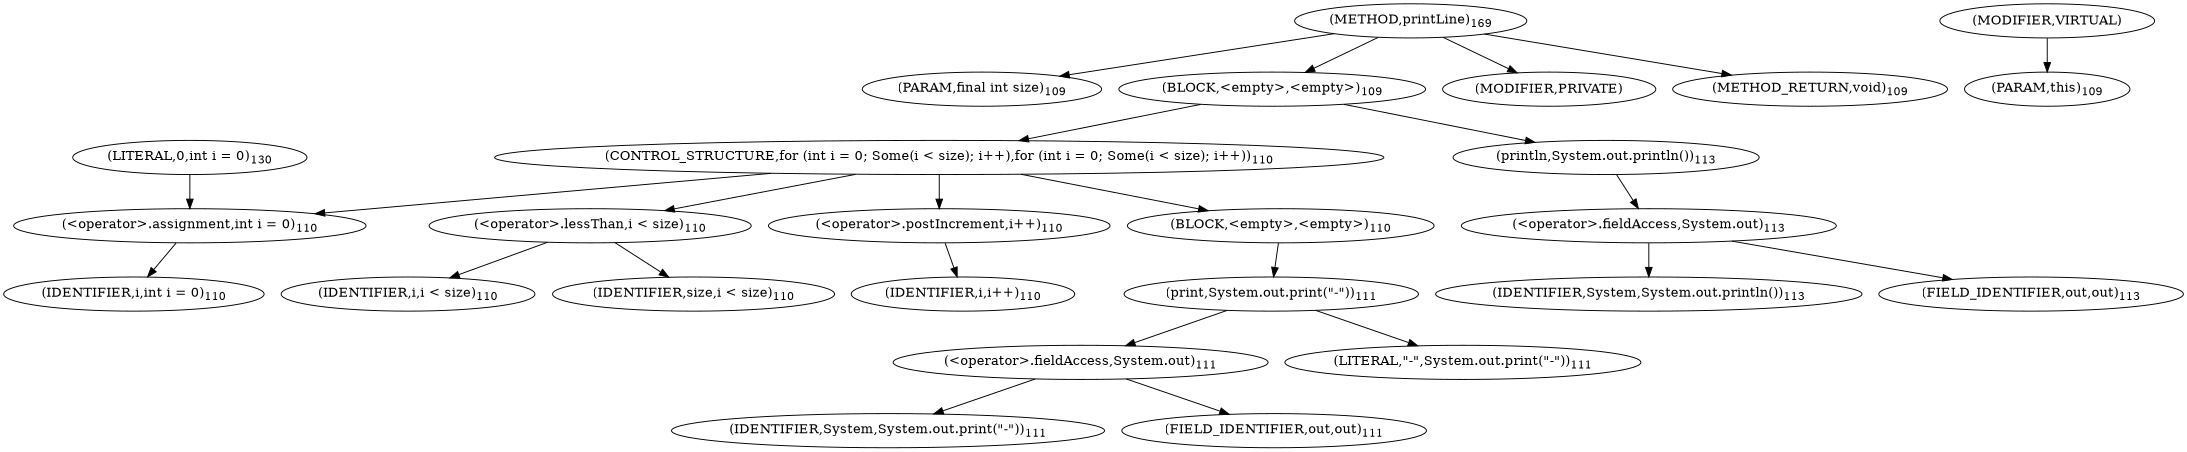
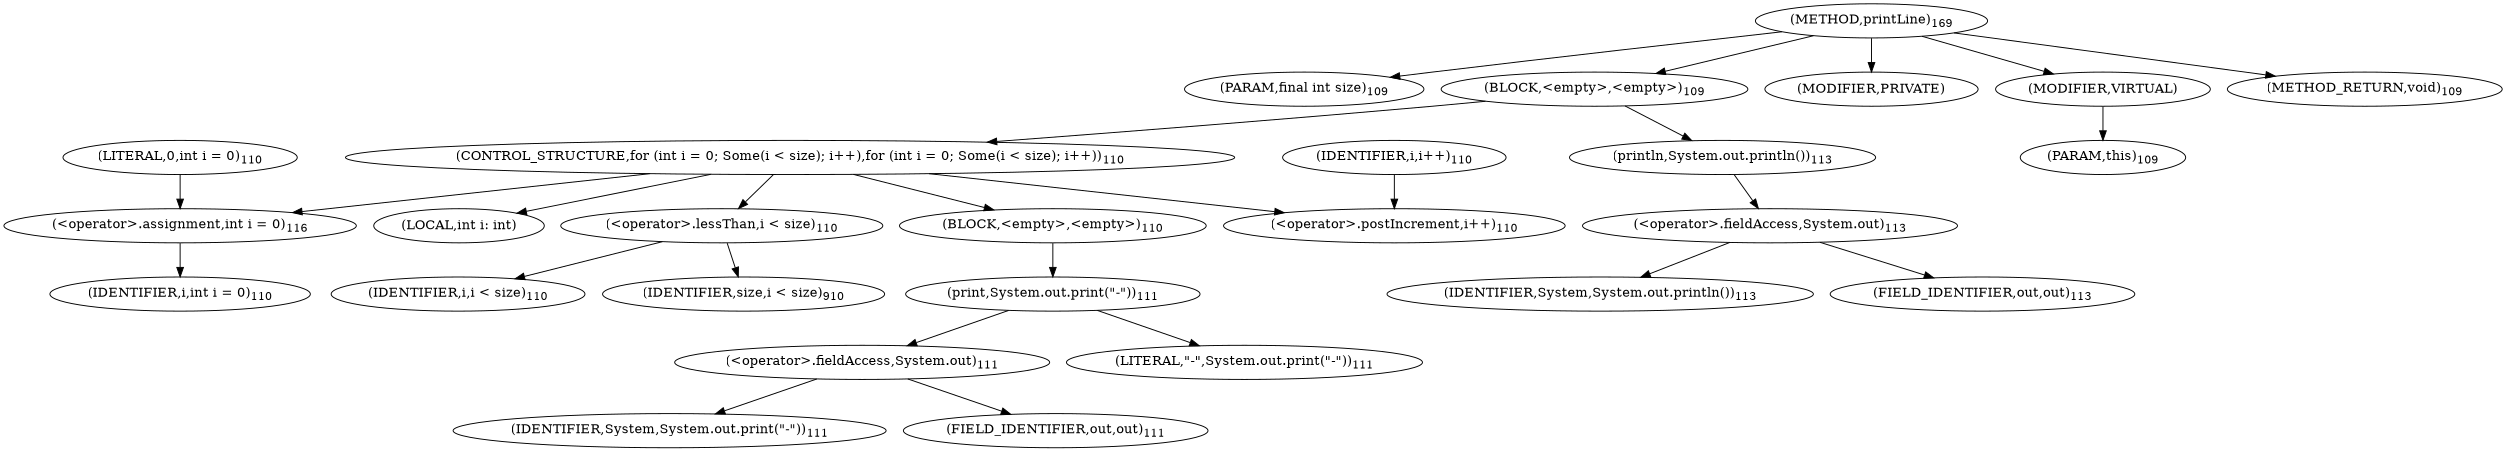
edge "(METHOD,printLine)" -> "(MODIFIER,VIRTUAL)": added
node "(LITERAL,0,int i = 0)": text "130" -> "110"
node "(<operator>.assignment,int i = 0)": text "110" -> "116"
node "(LOCAL,int i: int)": added
edge "(<operator>.postIncrement,i++)" -> "(IDENTIFIER,i,i++)": reversed
node "(IDENTIFIER,size,i < size)": text "110" -> "910"
